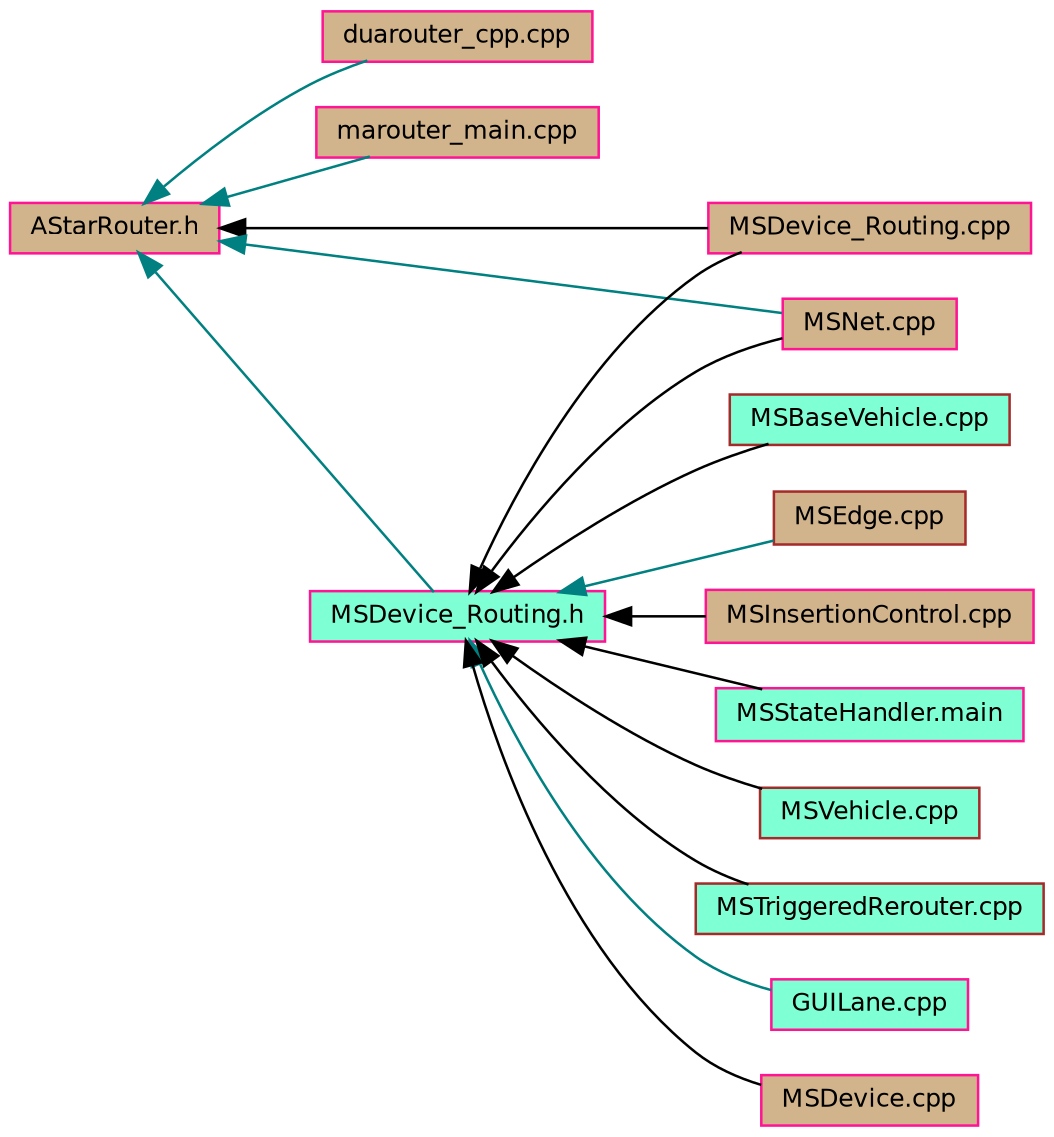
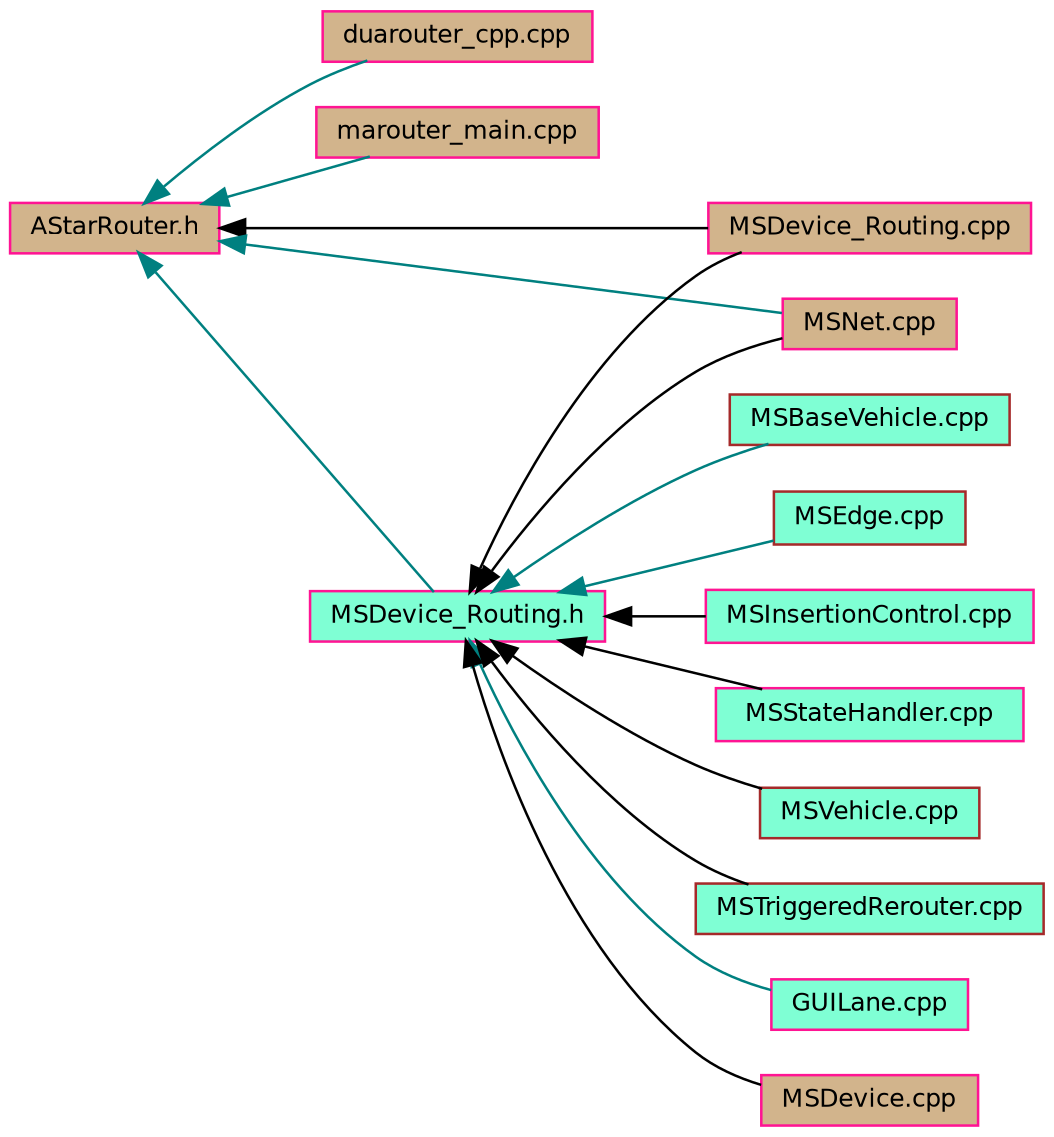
edge "MSBaseVehicle.cpp" -> "MSDevice_Routing.h": color black -> teal
node "MSEdge.cpp": fillcolor tan -> aquamarine
node "MSInsertionControl.cpp": fillcolor tan -> aquamarine
node "MSStateHandler.main": label "MSStateHandler.main" -> "MSStateHandler.cpp"
